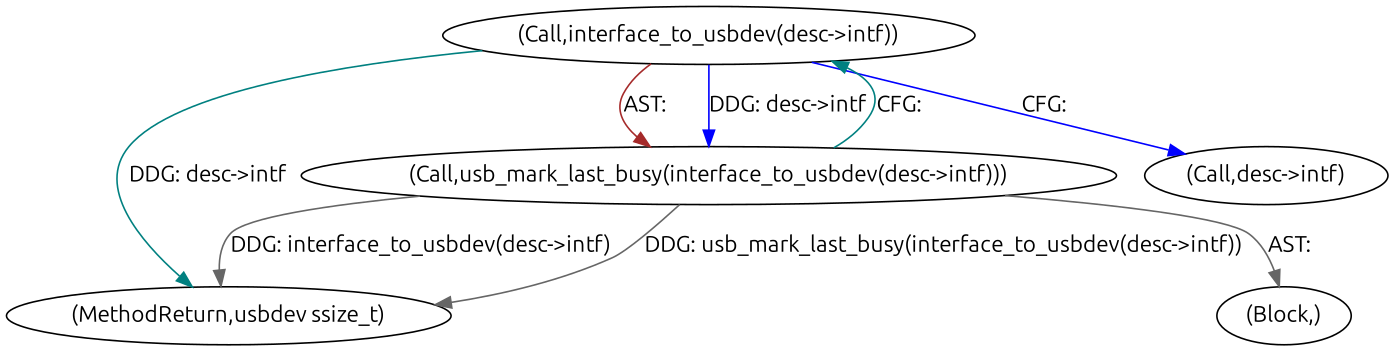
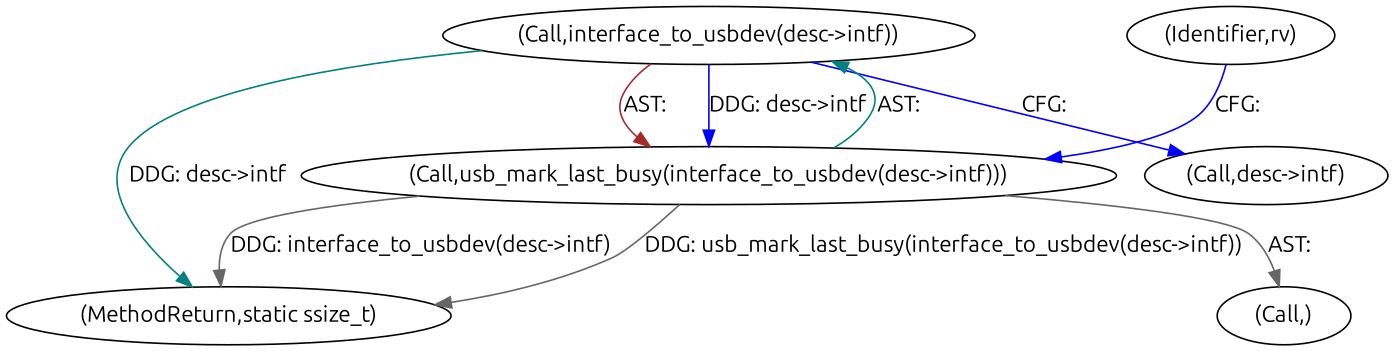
node "(Identifier,rv)": added
edge "(Call,usb_mark_last_busy(interface_to_usbdev(desc->intf)))" -> "(Call,interface_to_usbdev(desc->intf))": label "CFG: " -> "AST: "
node "(MethodReturn,usbdev ssize_t)": label "(MethodReturn,usbdev ssize_t)" -> "(MethodReturn,static ssize_t)"
node "(Block,)": label "(Block,)" -> "(Call,)"
